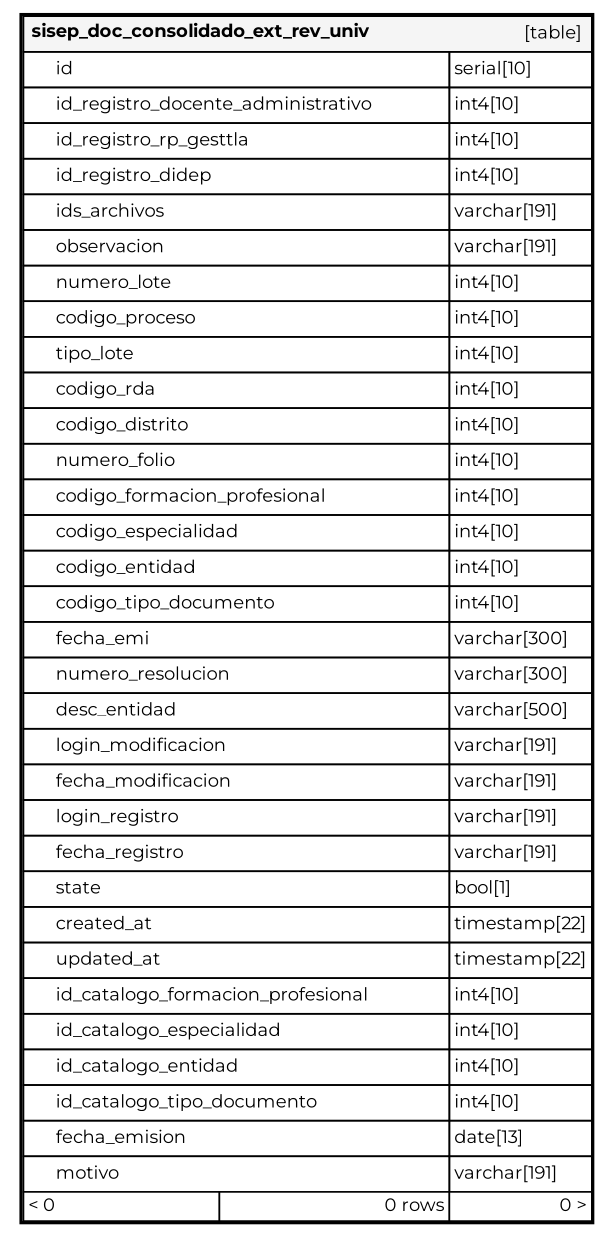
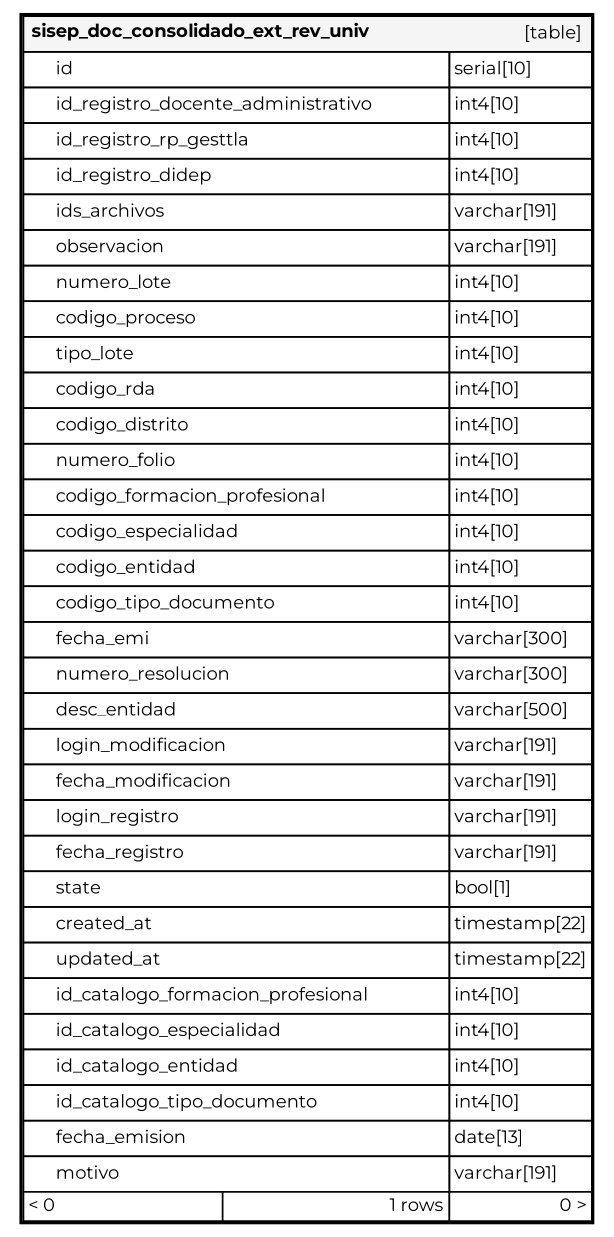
node "sisep_doc_consolidado_ext_rev_univ": text "0 rows" -> "1 rows"
